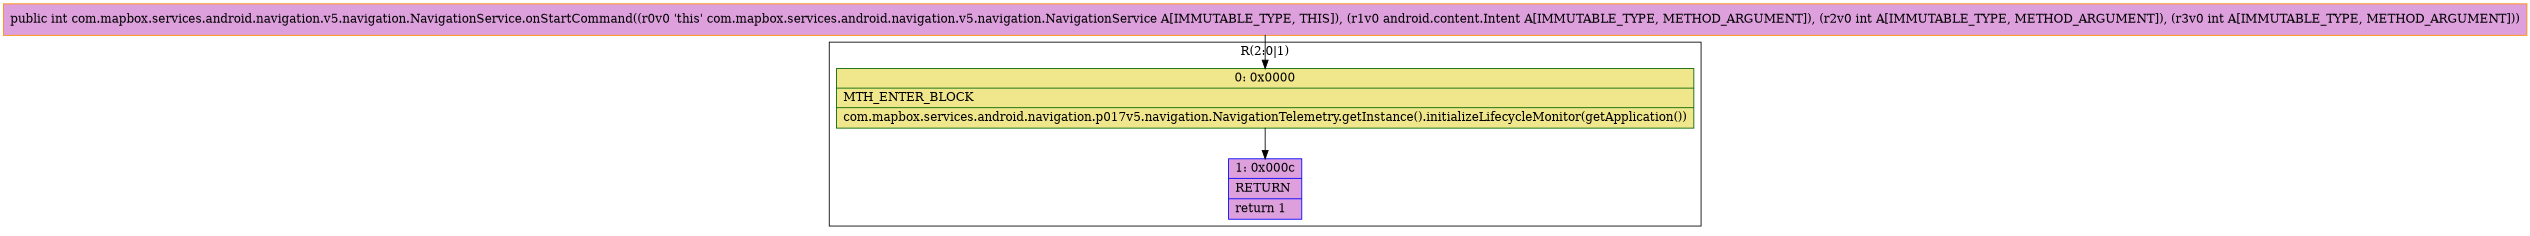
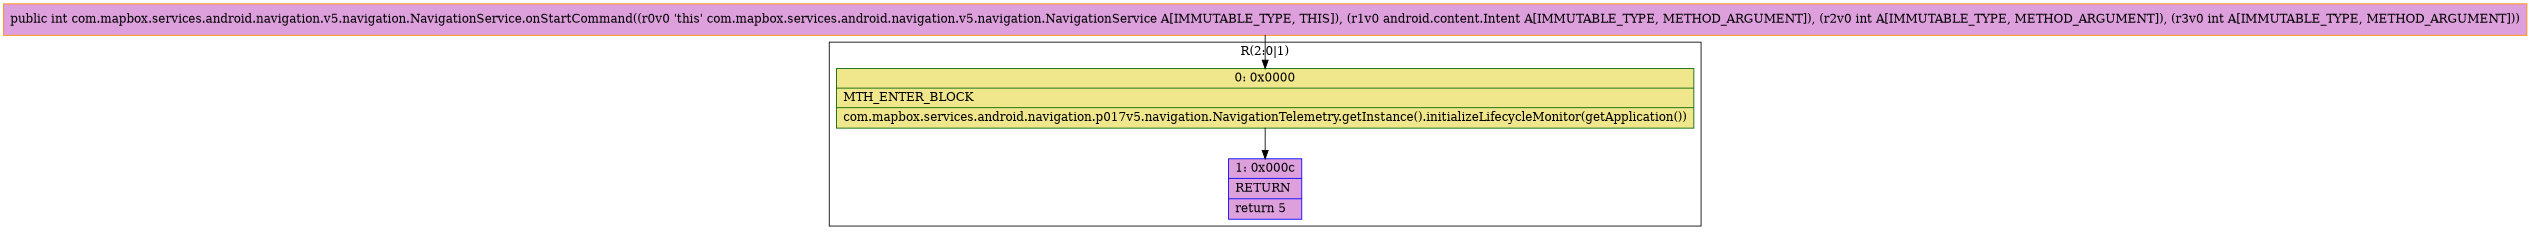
node "1: 0x000c": text "return 1" -> "return 5"
